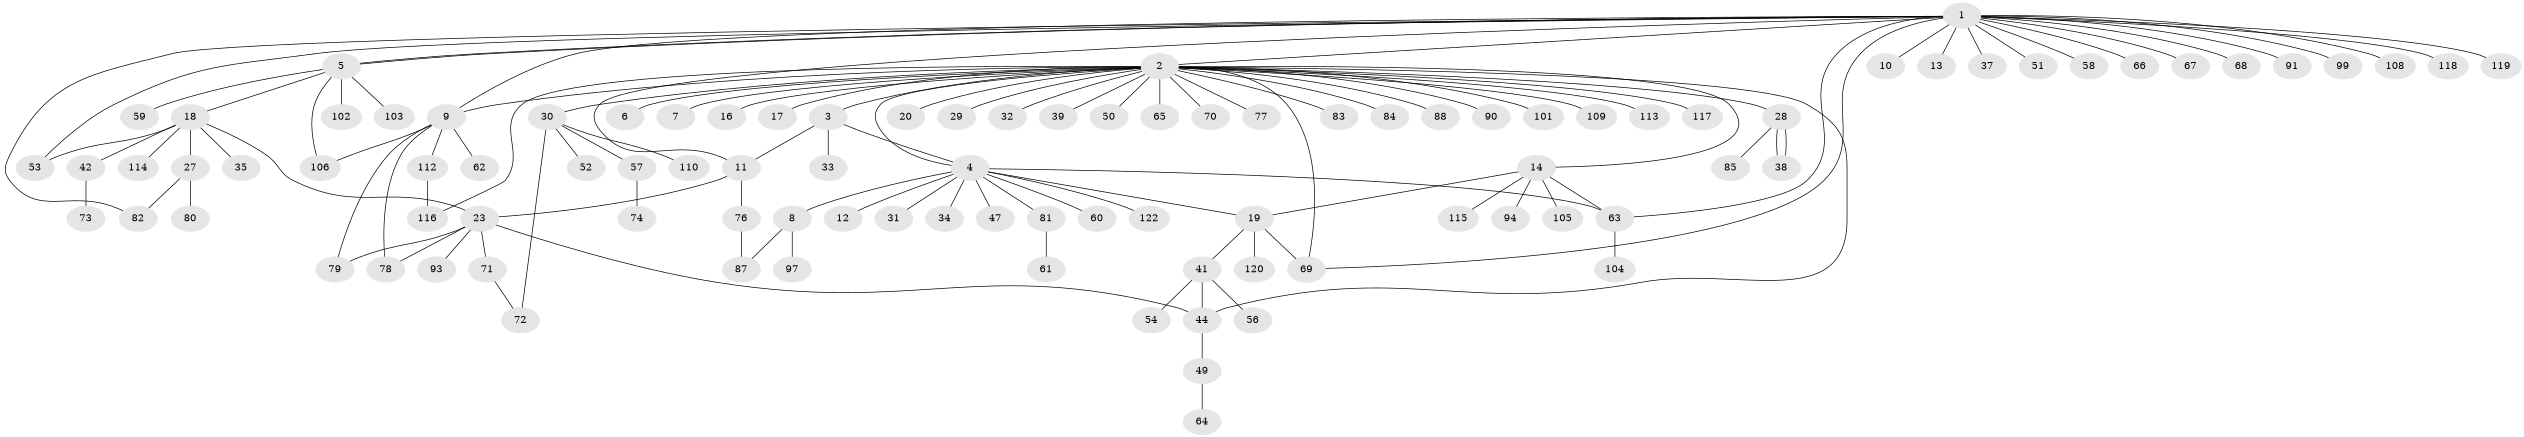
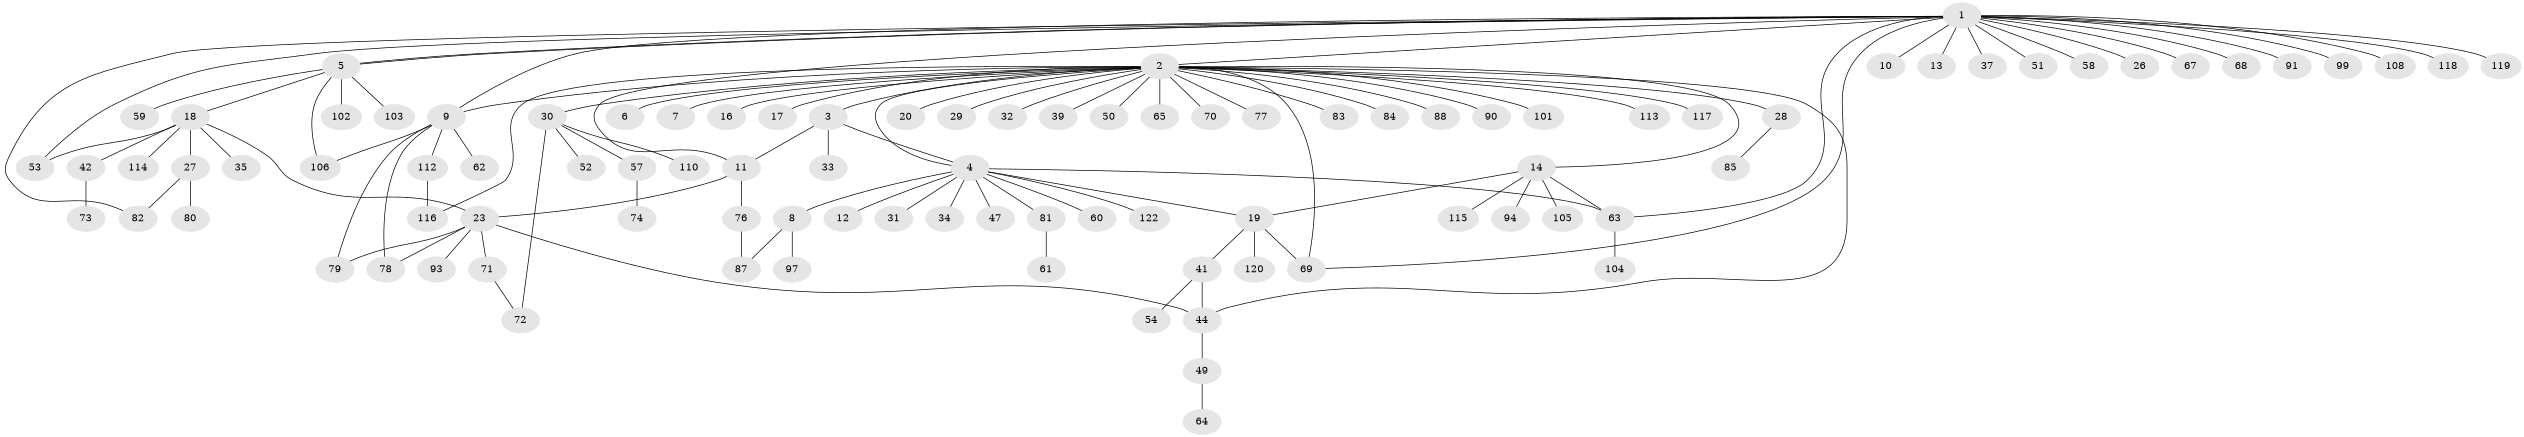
node "66": label "66" -> "26"
node "109": removed
node "38": removed
node "56": removed
